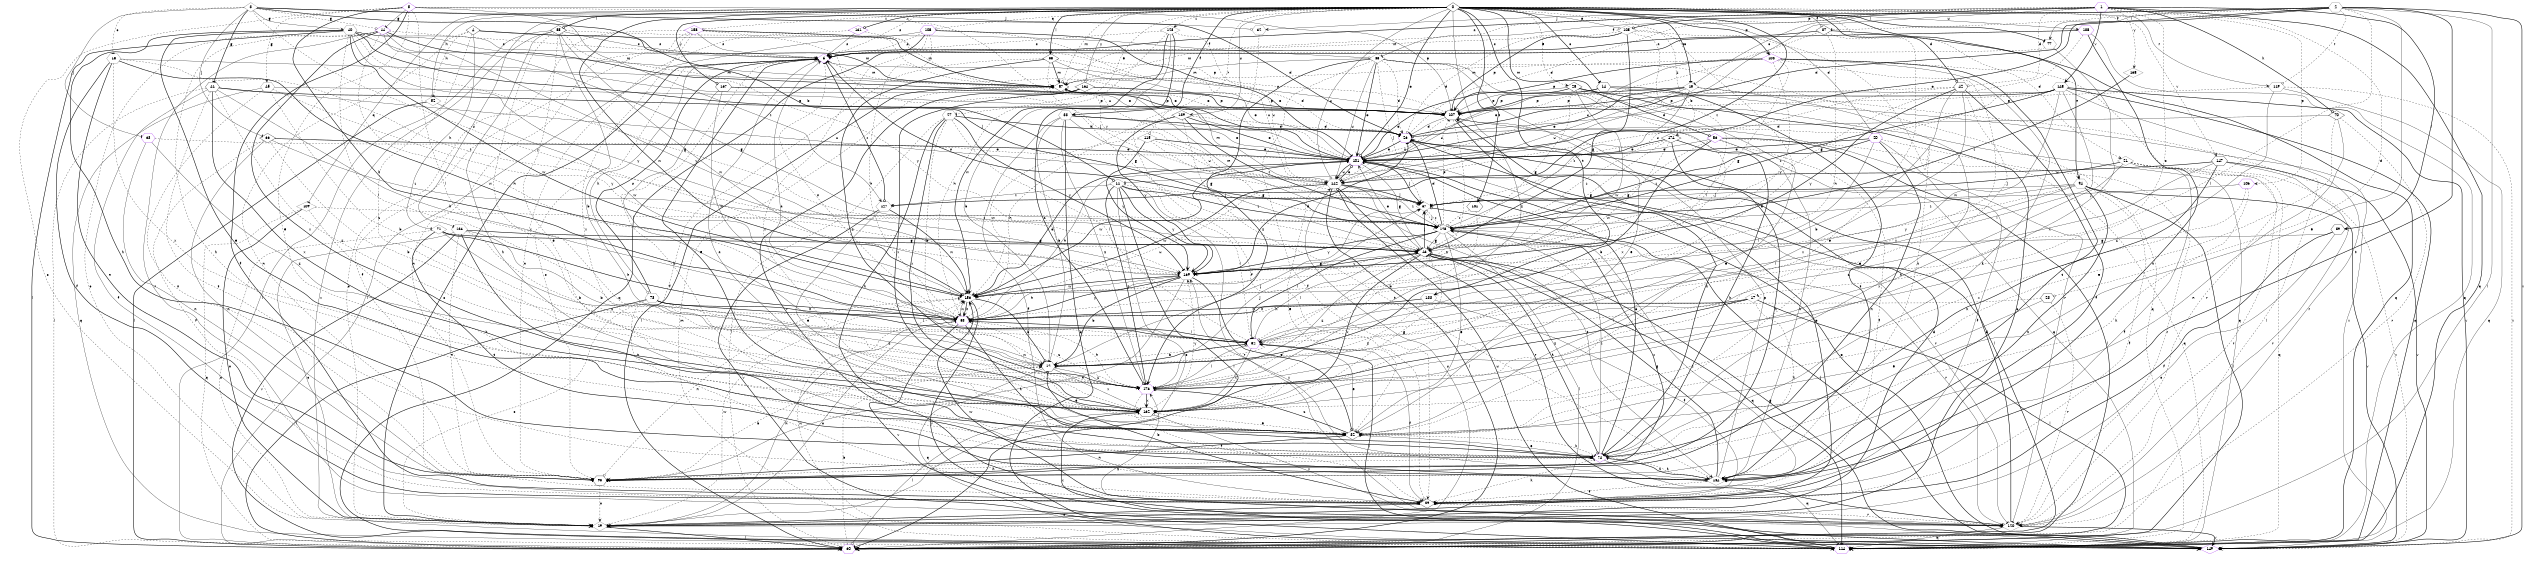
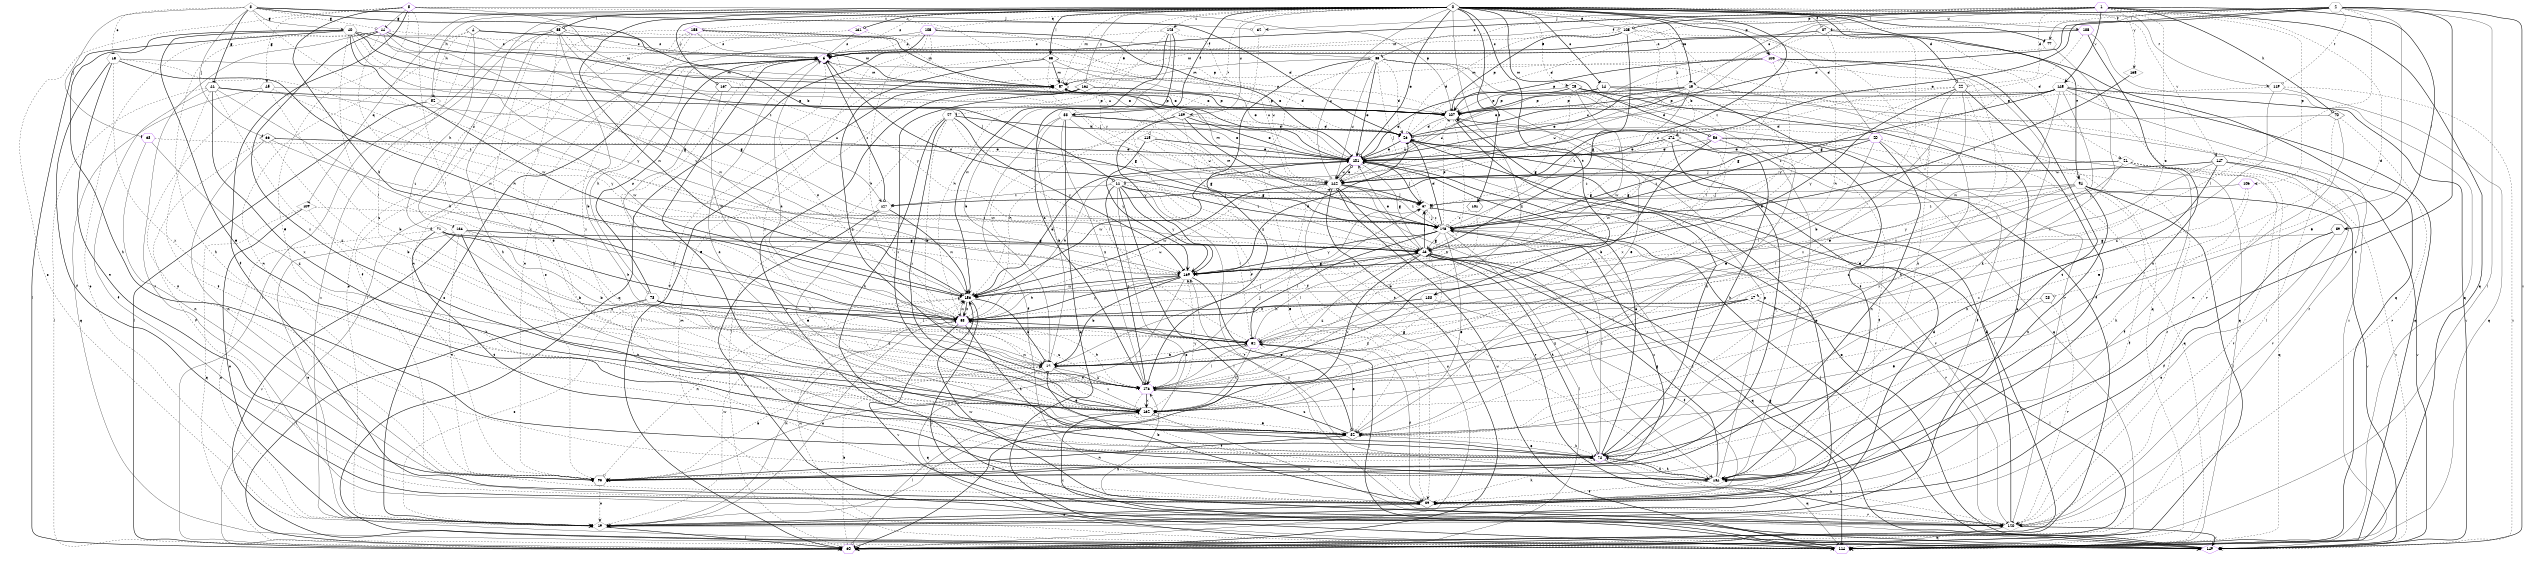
node "42": label "42" -> "22"
edge "21" -> "67": now "21" -> "142"
edge "17" -> "74": now "120" -> "74"
